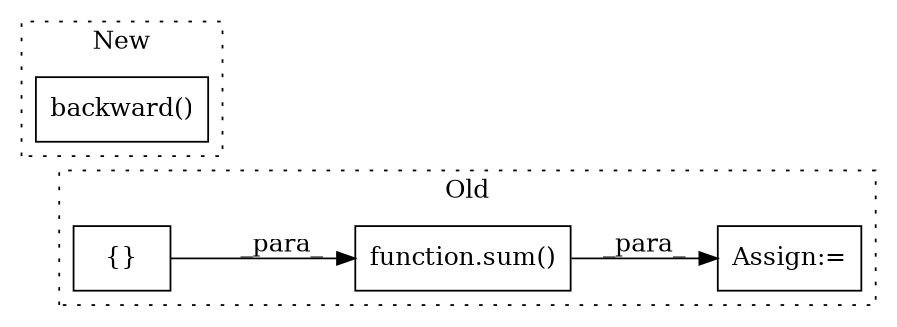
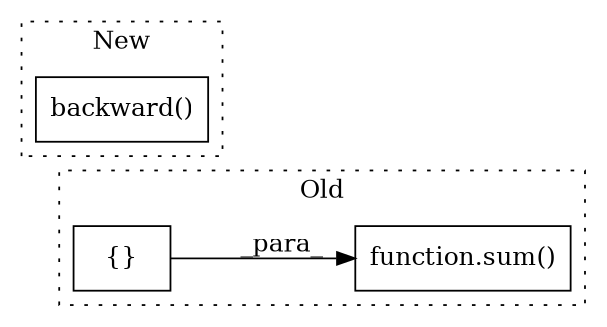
node "Assign:=": removed
